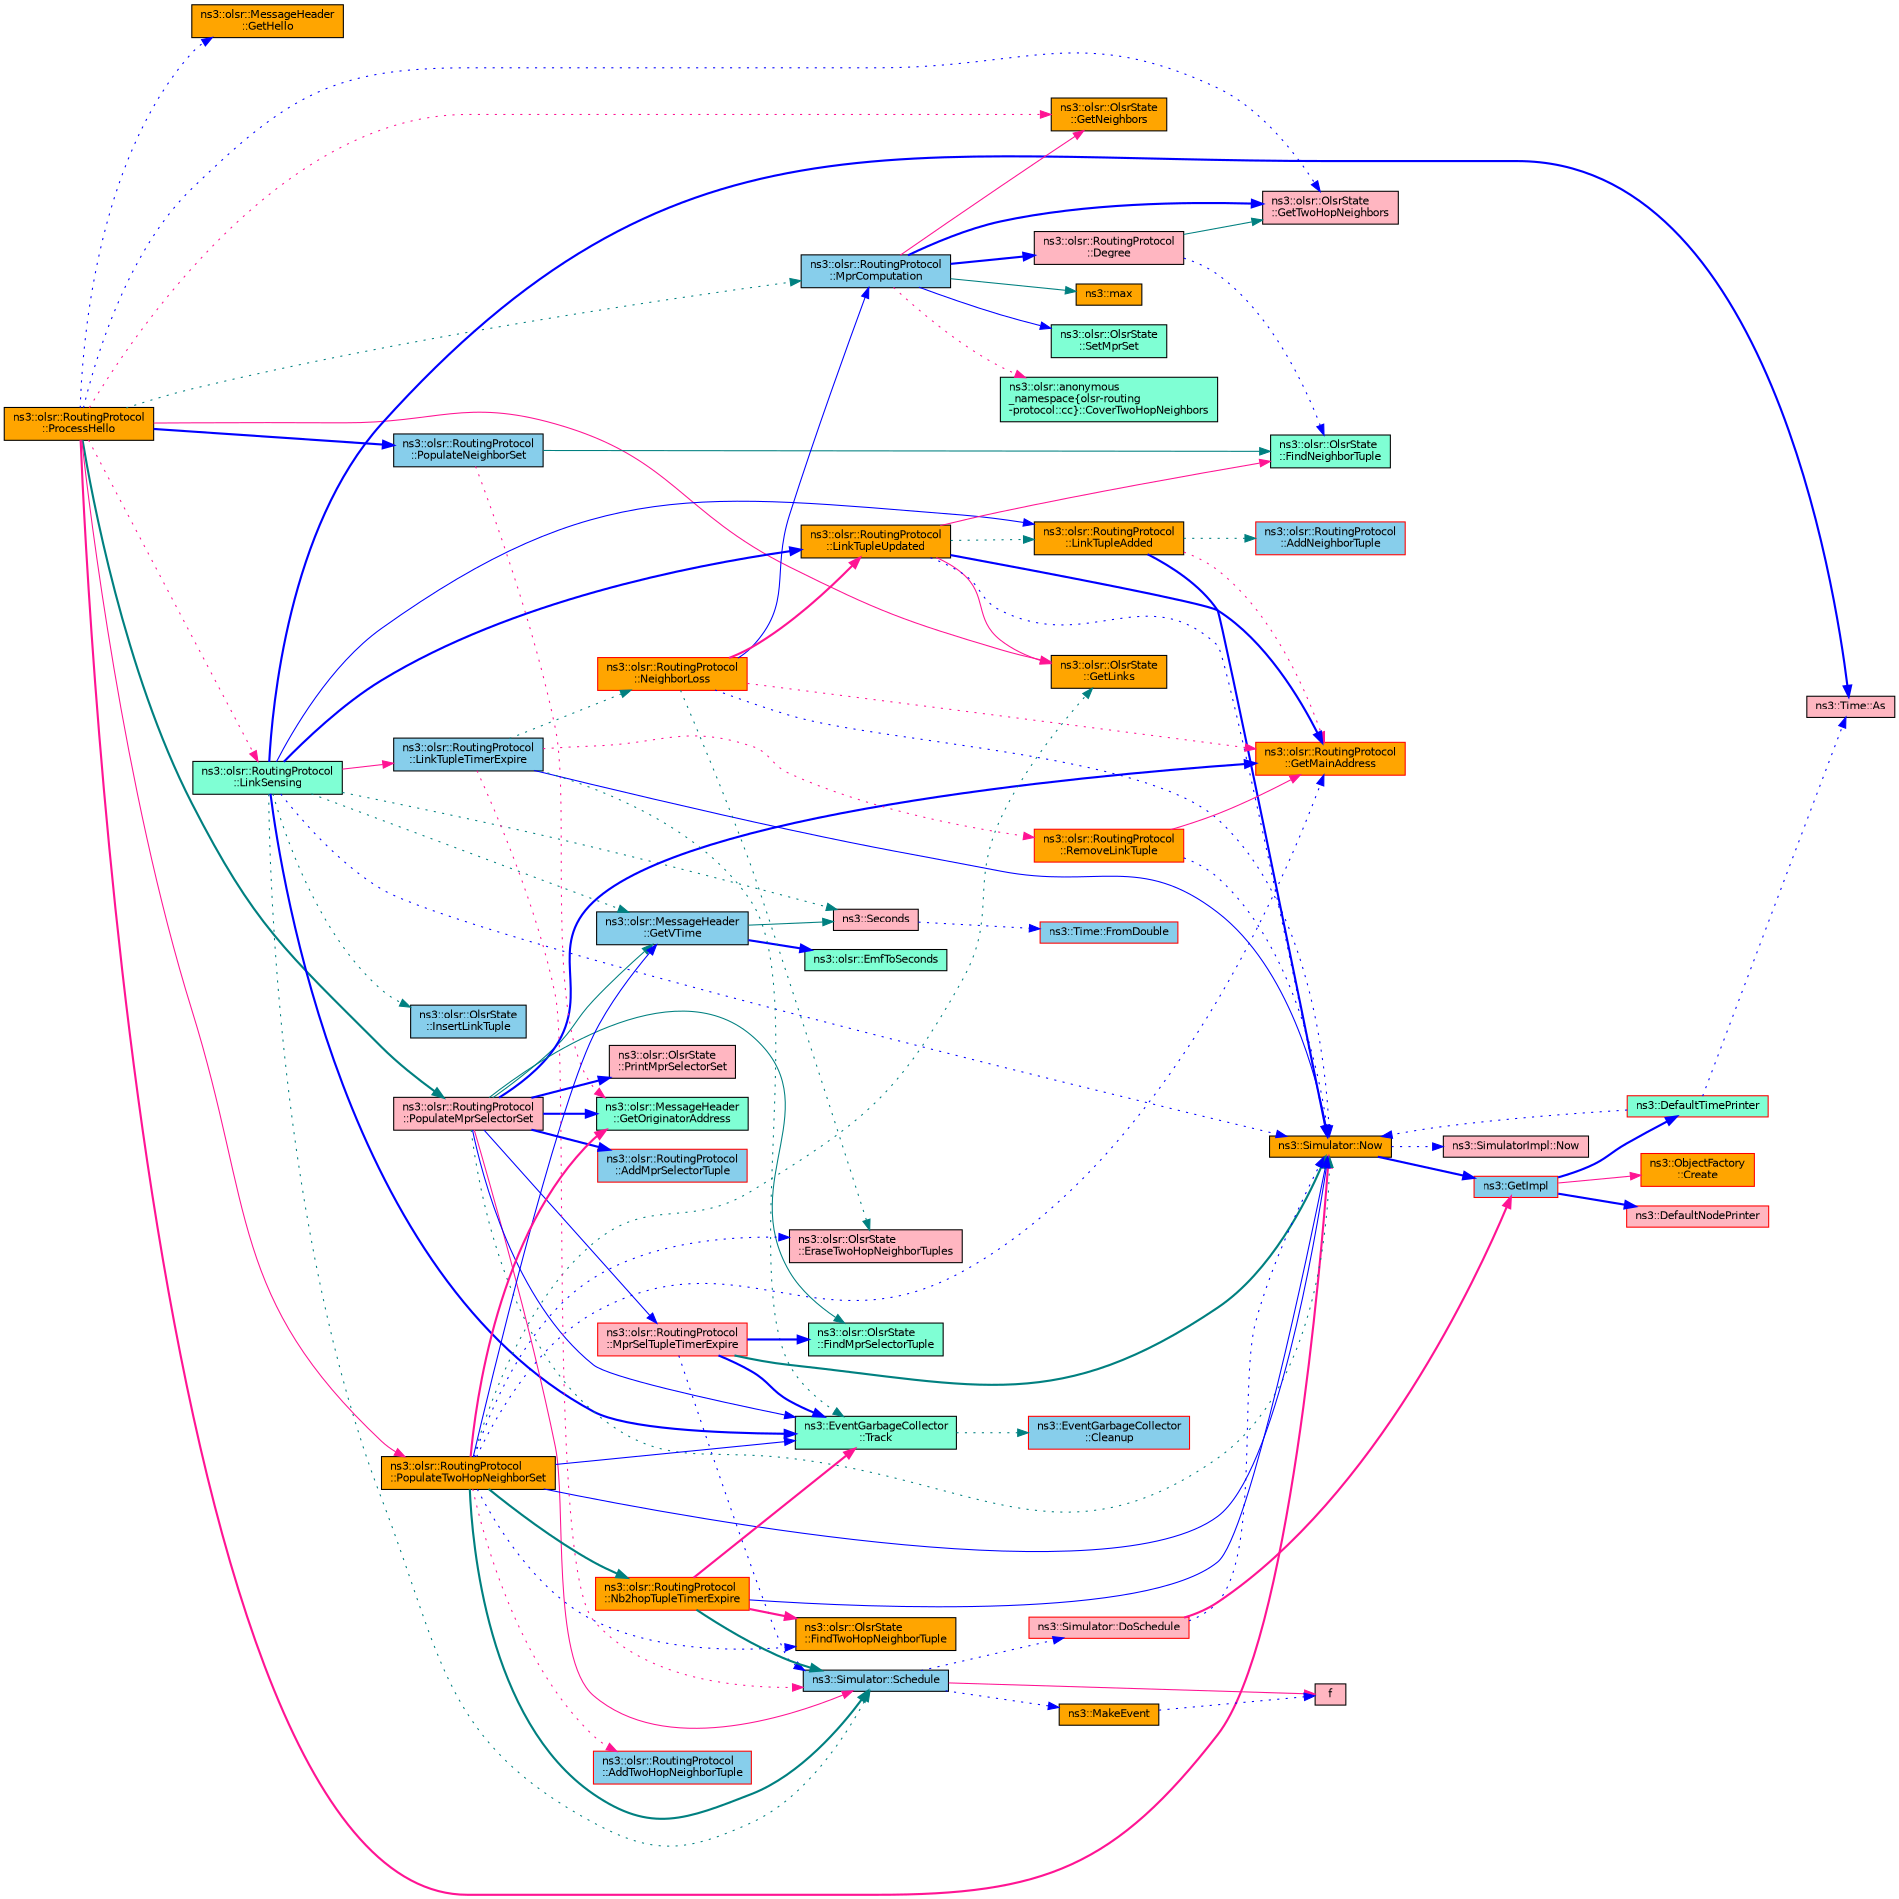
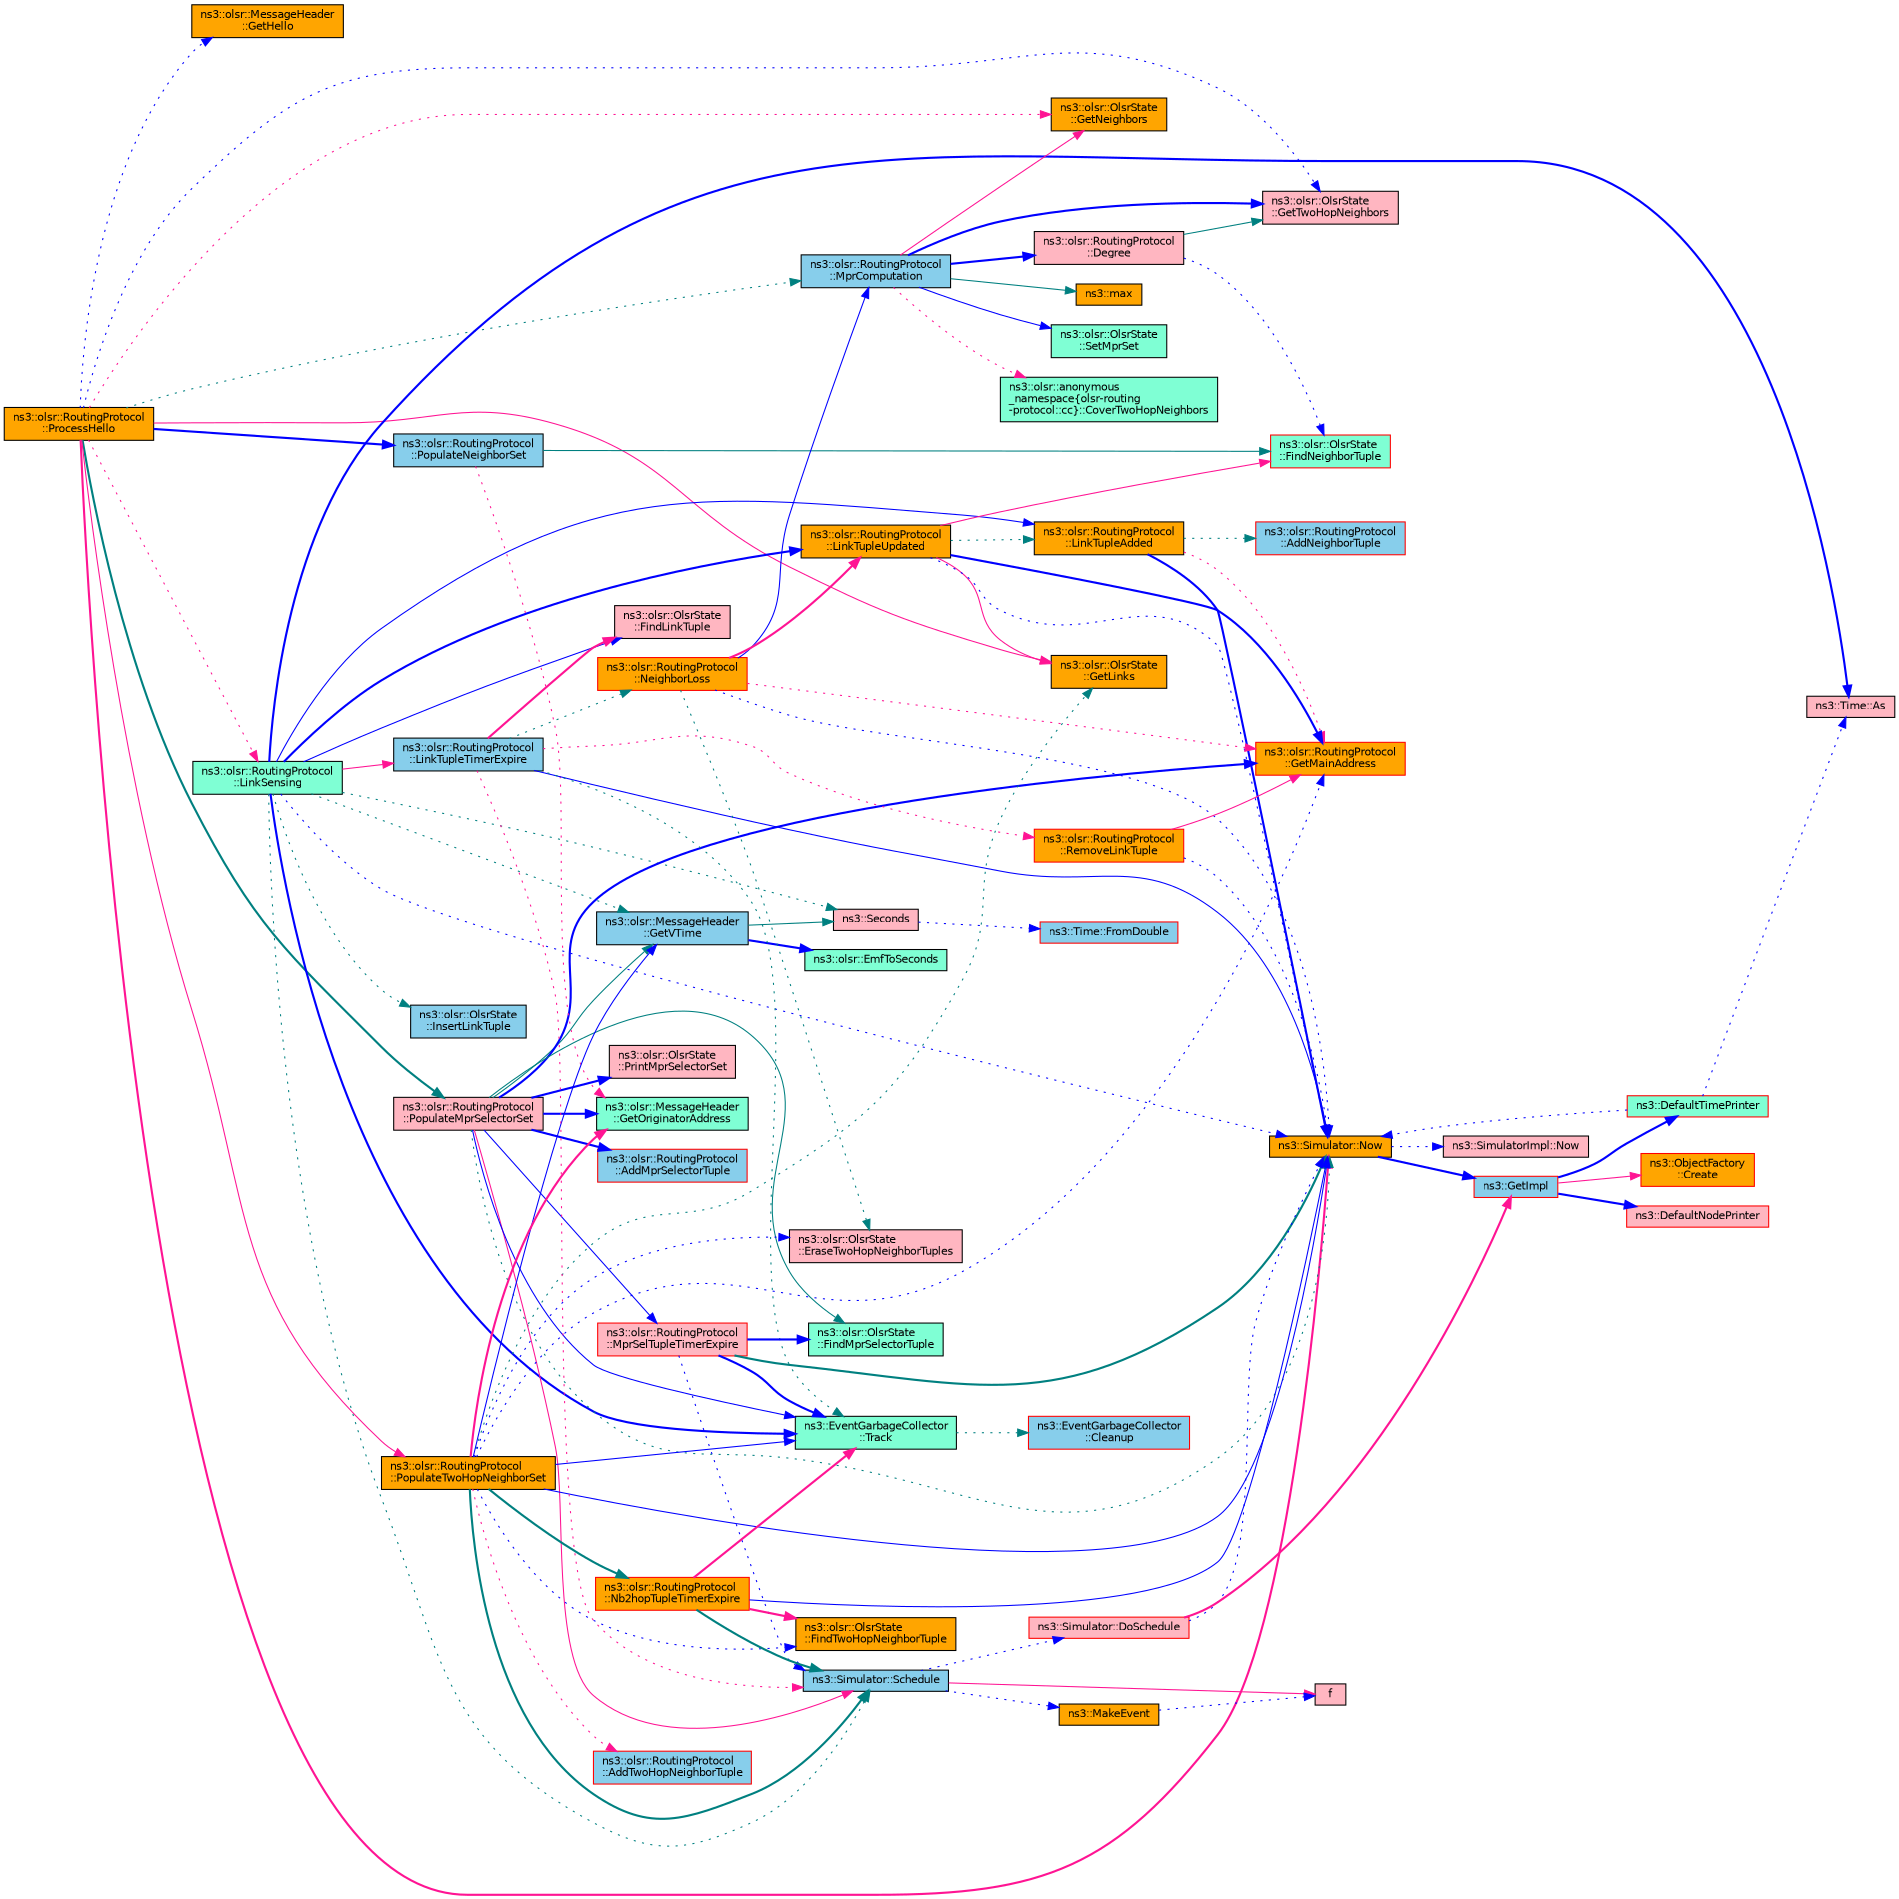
node "ns3::olsr::OlsrState ::FindNeighborTuple": color black -> red
node "ns3::olsr::OlsrState ::FindLinkTuple": added
